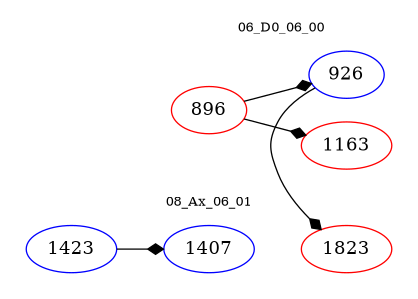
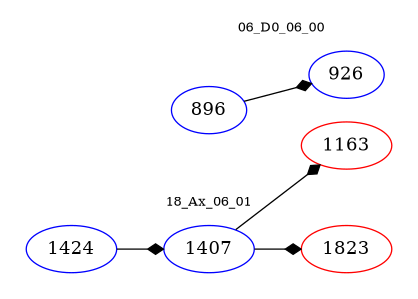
node "896": color red -> blue
edge "896" -> "1163": now "1407" -> "1163"
edge "926" -> "1823": now "1407" -> "1823"
cluster "08_Ax_06_01": label "08_Ax_06_01" -> "18_Ax_06_01"
node "1423": label "1423" -> "1424"
